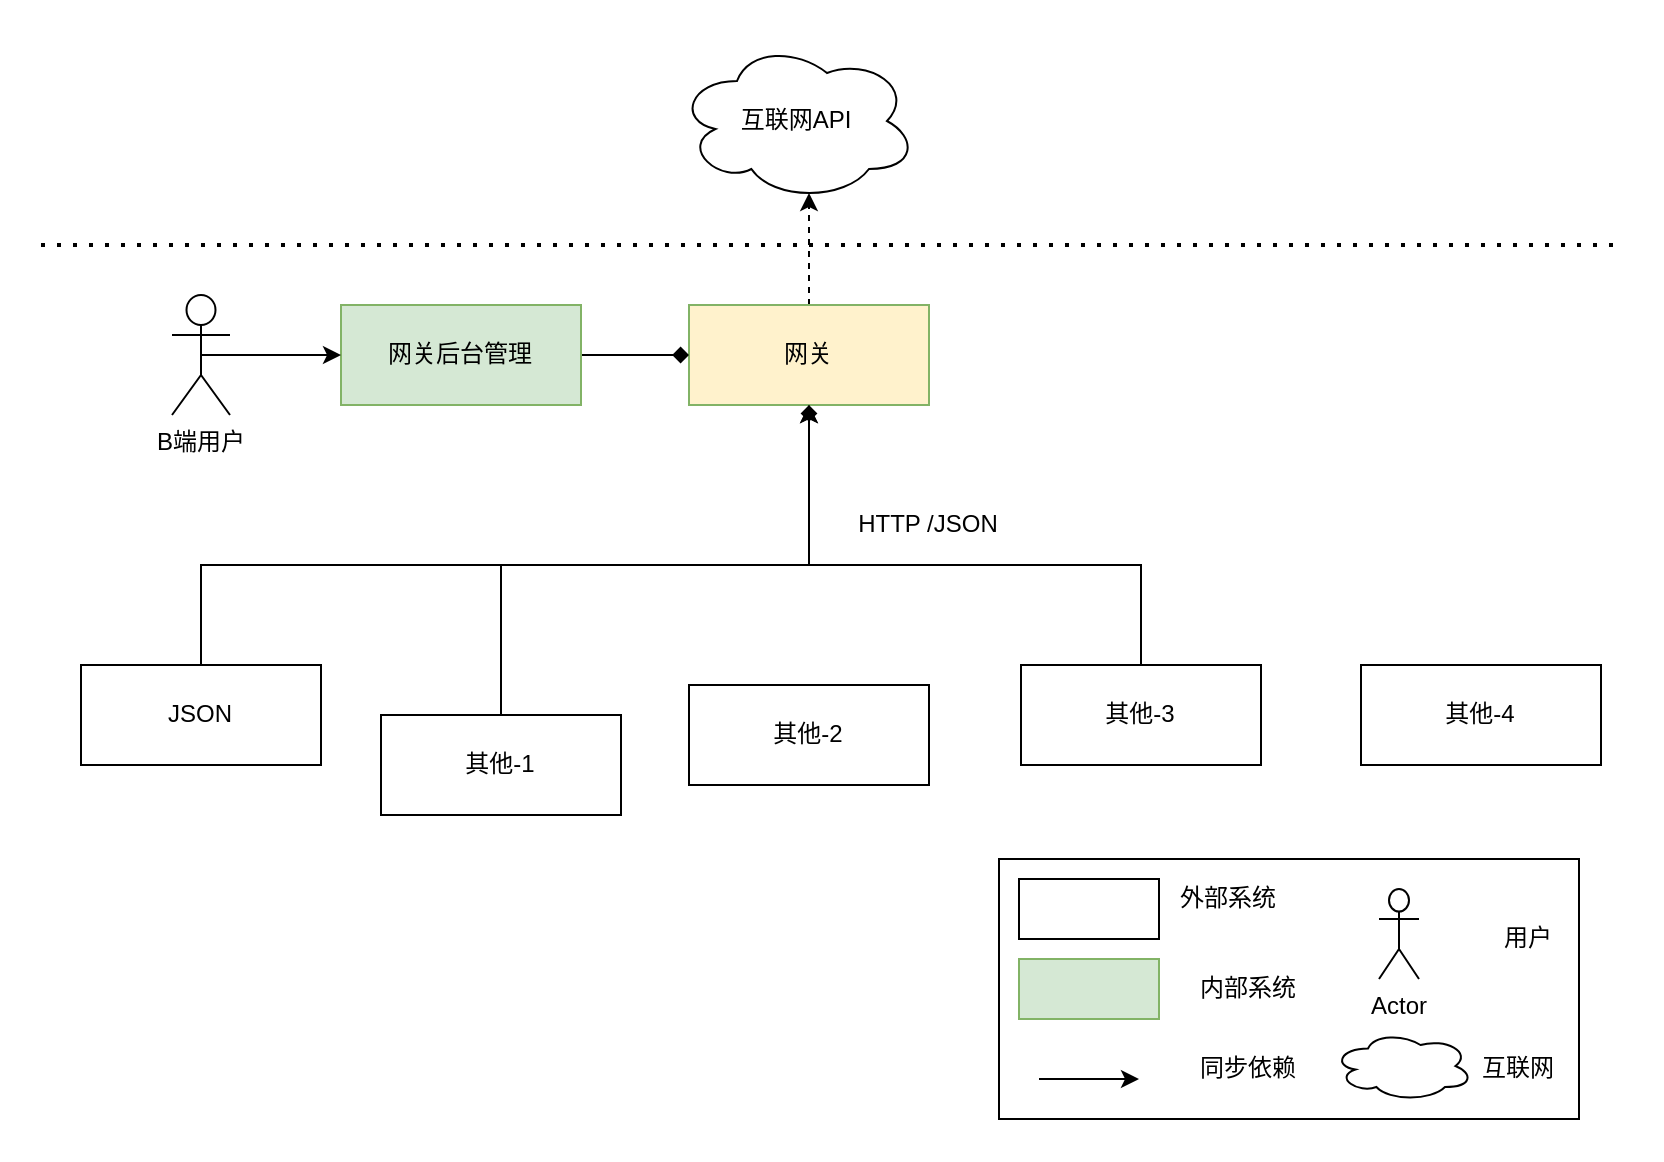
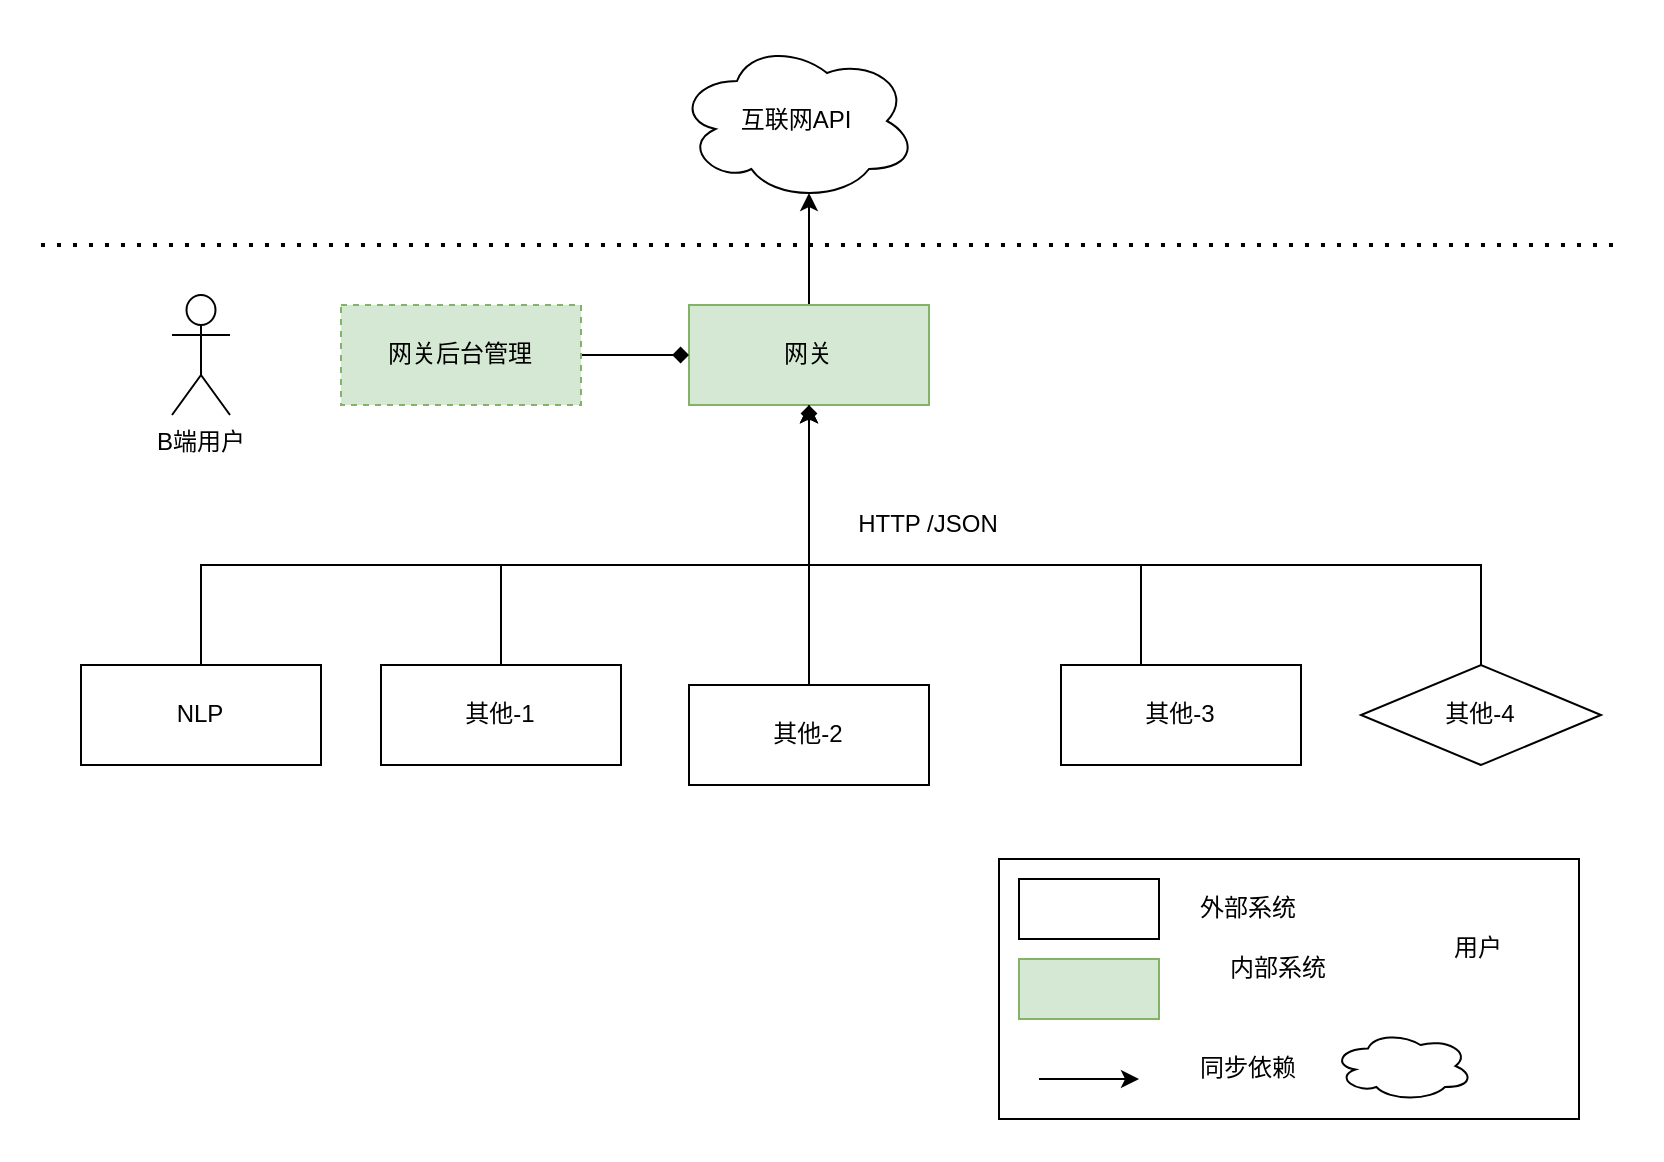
edge "网关" -> "互联网API": style dashed -> solid
edge "B端用户" -> "网关后台管理": removed
node "网关后台管理": style solid -> dashed
node "网关": fillcolor #fff2cc -> #d5e8d4
edge "其他-4" -> "网关": added
edge "其他-2" -> "网关": added
node "JSON": label "JSON" -> "NLP"
node "其他-3": moved (1141, 715) -> (1181, 715)
node "其他-4": shape rectangle -> diamond
node "其他-1": moved (501, 765) -> (501, 715)
node "外部系统": moved (1229, 899) -> (1249, 909)
node "Actor": removed
node "用户": moved (1529, 939) -> (1479, 949)
node "内部系统": moved (1249, 989) -> (1279, 969)
node "互联网": removed
